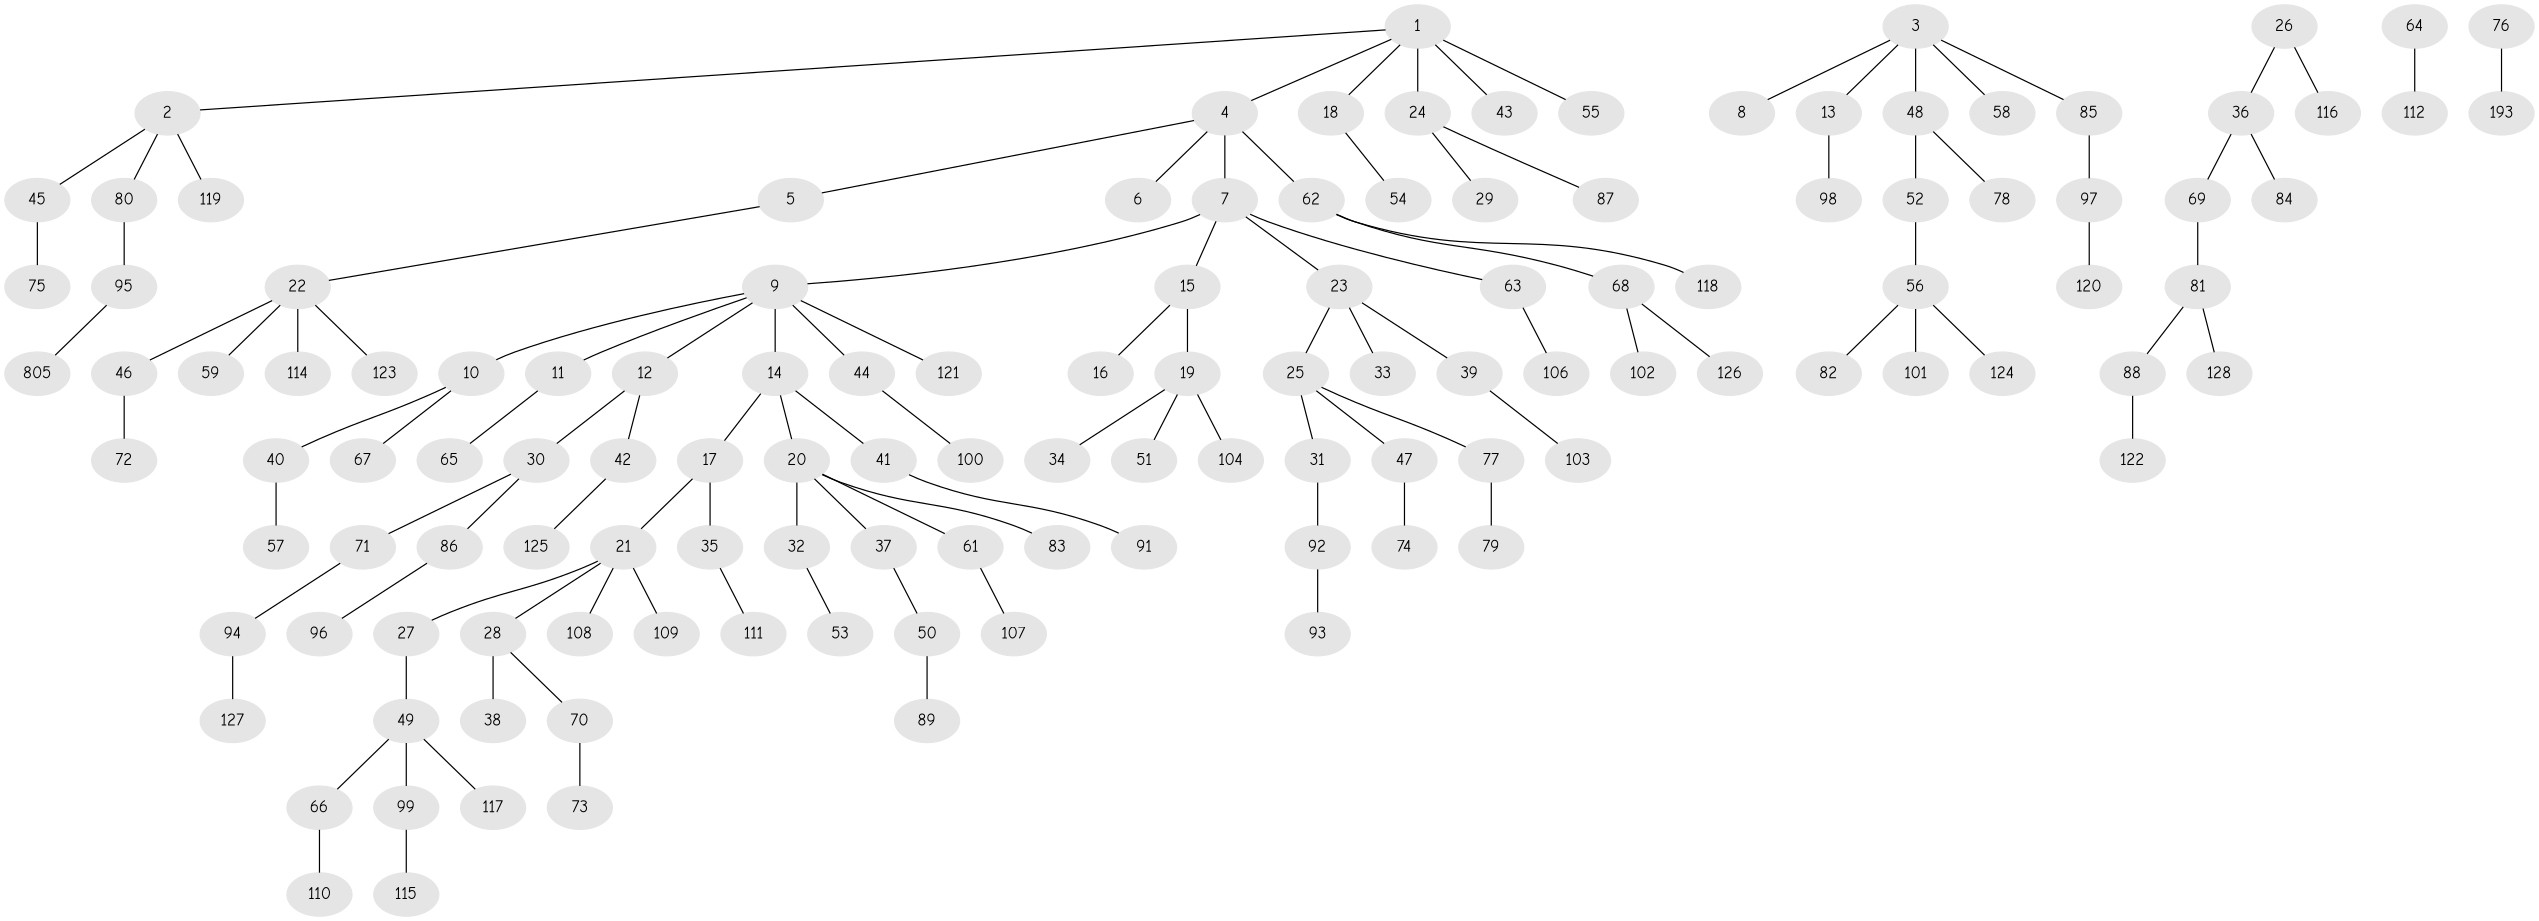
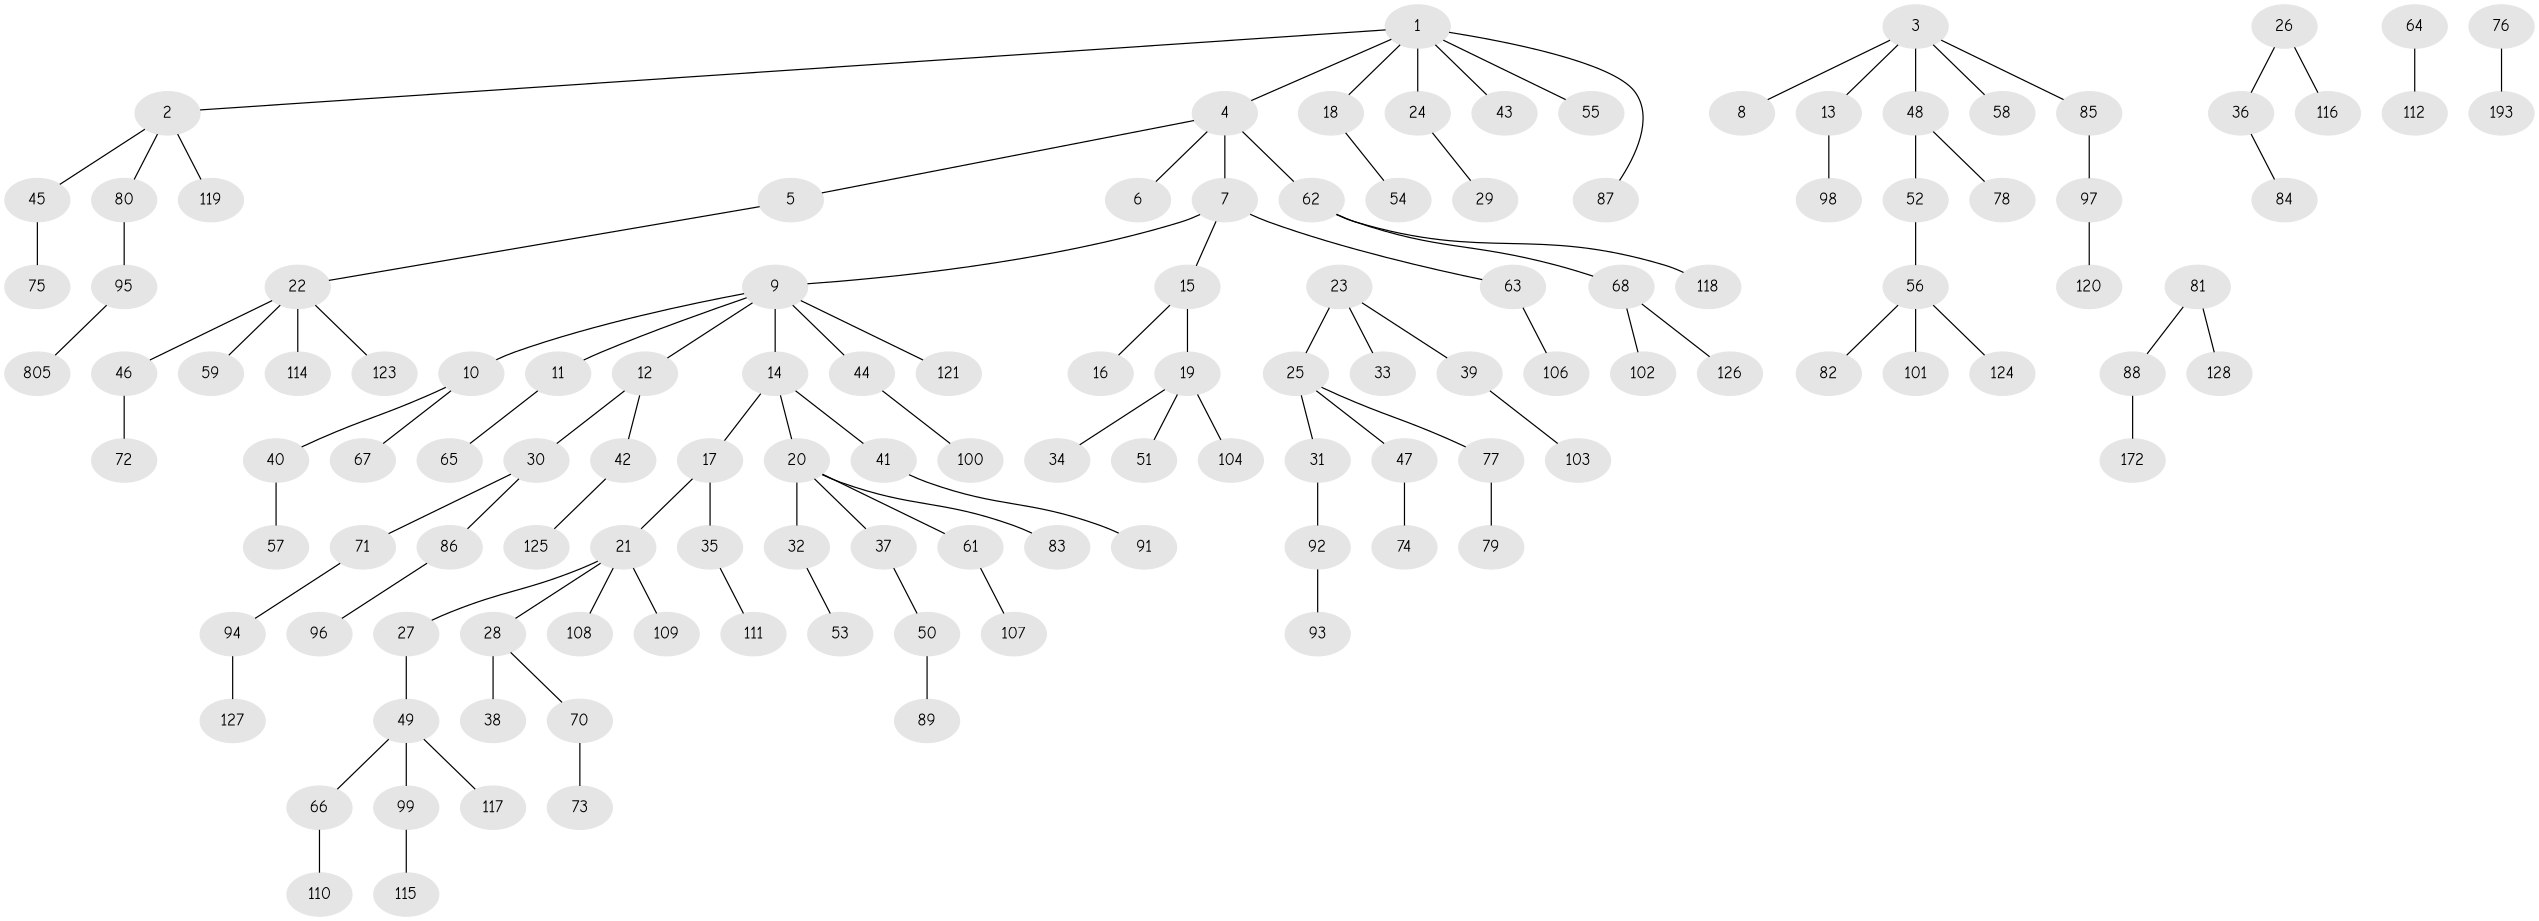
edge "24" -- "87": now "1" -- "87"
node "69": removed
edge "7" -- "23": removed
node "122": label "122" -> "172"
